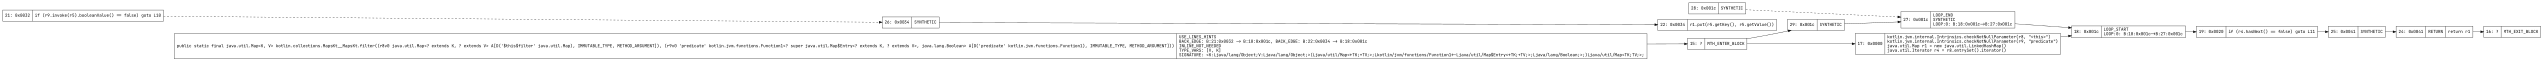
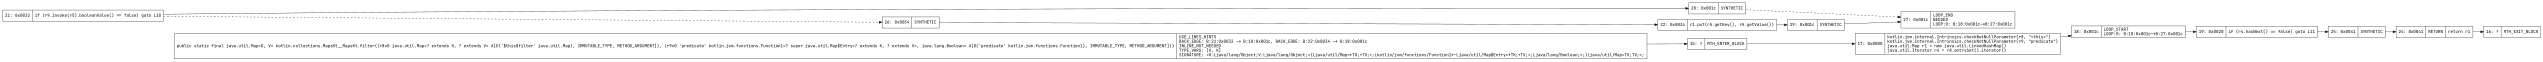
edge "21: 0x0032" -> "28: 0x001c": added
node "27: 0x001c": text "SYNTHETIC" -> "NEEDED"
edge "27: 0x001c" -> "18: 0x001c": removed
edge "15: ?" -> "29: 0x001c": now "22: 0x0034" -> "29: 0x001c"
